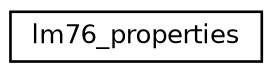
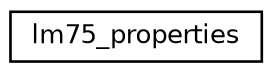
node "lm76_properties": label "lm76_properties" -> "lm75_properties"
